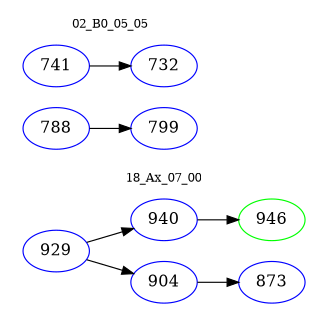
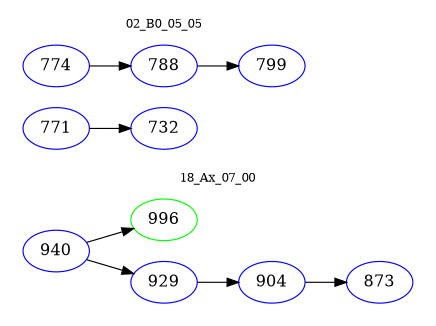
node "741": label "741" -> "771"
node "774": added
node "946": label "946" -> "996"
edge "929" -> "940": reversed
